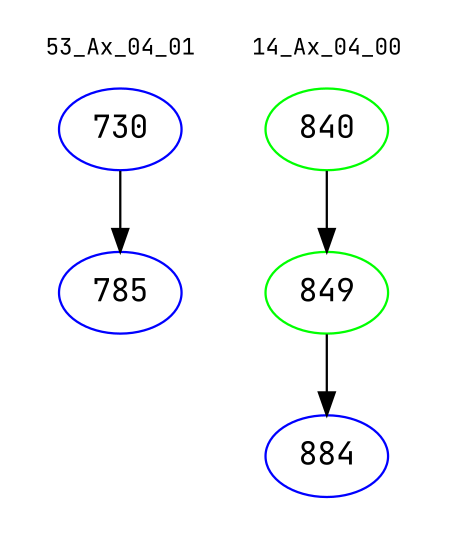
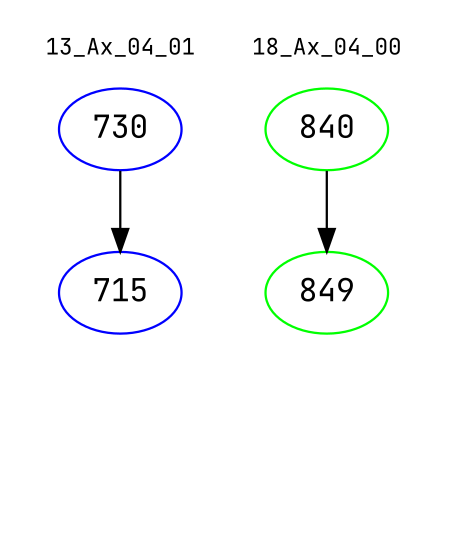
cluster "53_Ax_04_01": label "53_Ax_04_01" -> "13_Ax_04_01"
cluster "14_Ax_04_00": label "14_Ax_04_00" -> "18_Ax_04_00"
node "785": label "785" -> "715"
node "884": removed
